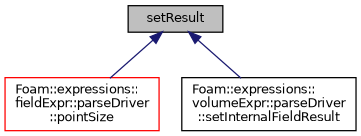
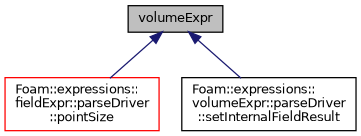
node "setResult": label "setResult" -> "volumeExpr"
